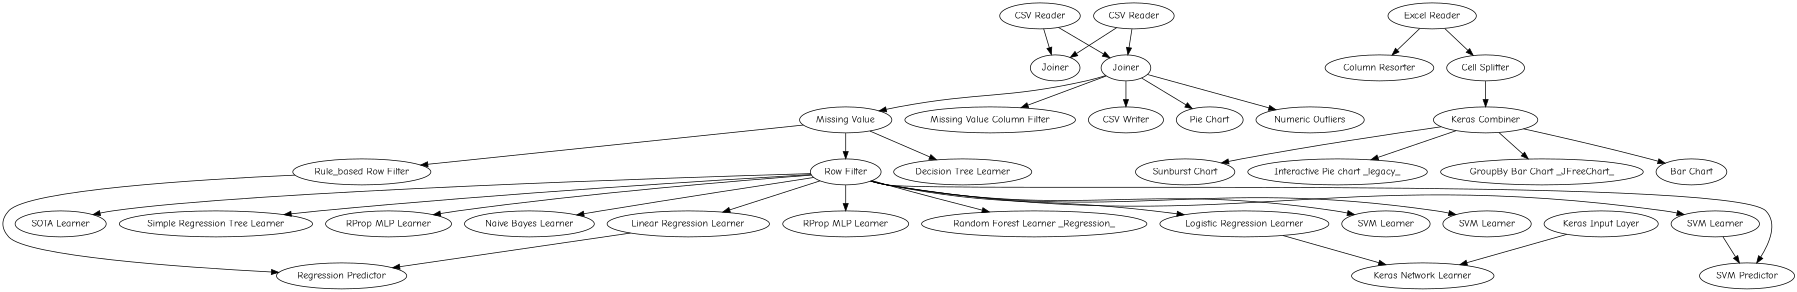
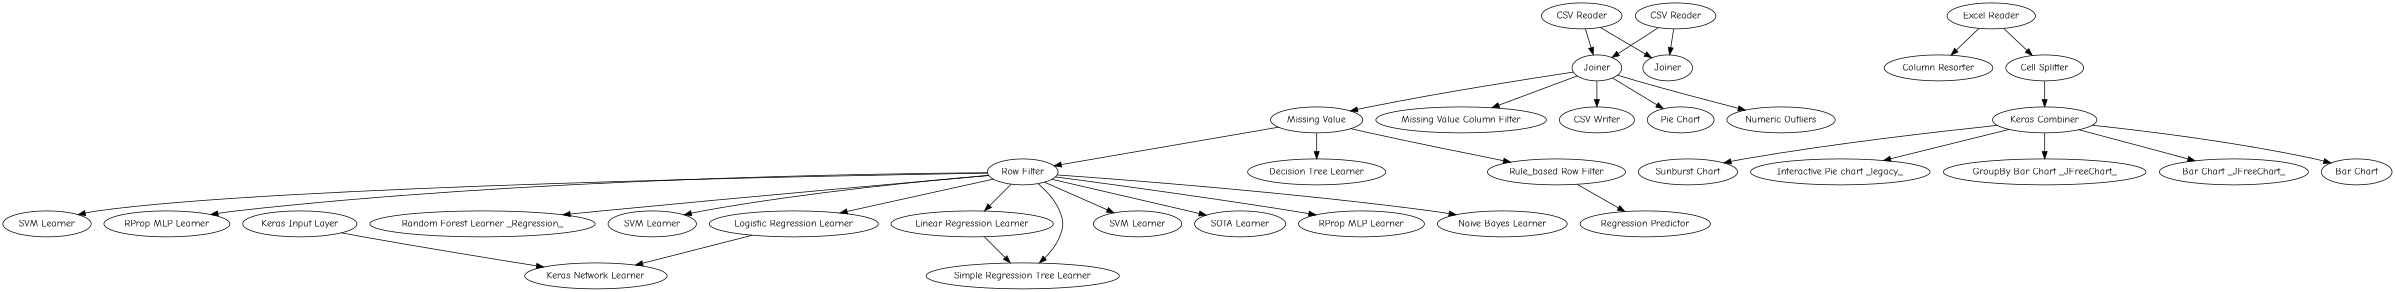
node "Bar Chart _JFreeChart_": added
edge "Linear Regression Learner" -> "Regression Predictor": now "Linear Regression Learner" -> "Simple Regression Tree Learner"
node "SVM Predictor": removed
